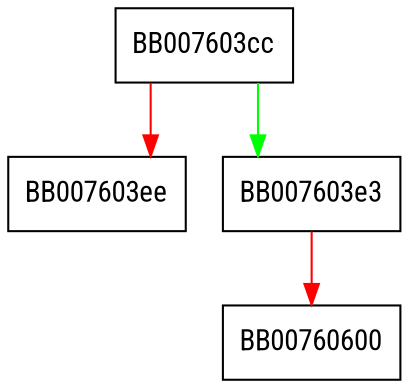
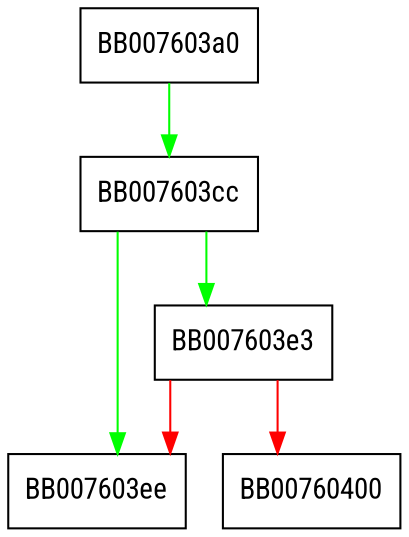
node "BB007603a0": added
edge "BB007603cc" -> "BB007603ee": color red -> green
node "BB00760600": label "BB00760600" -> "BB00760400"
edge "BB007603e3" -> "BB007603ee": added
